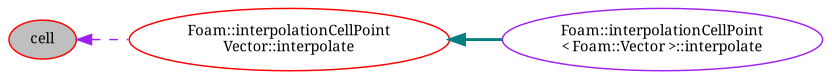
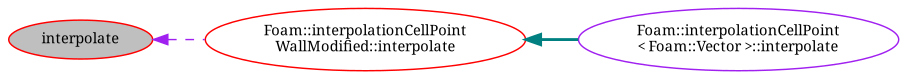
node "cell": label "cell" -> "interpolate"
node "Foam::interpolationCellPoint Vector::interpolate": label "Foam::interpolationCellPoint Vector::interpolate" -> "Foam::interpolationCellPoint WallModified::interpolate"
